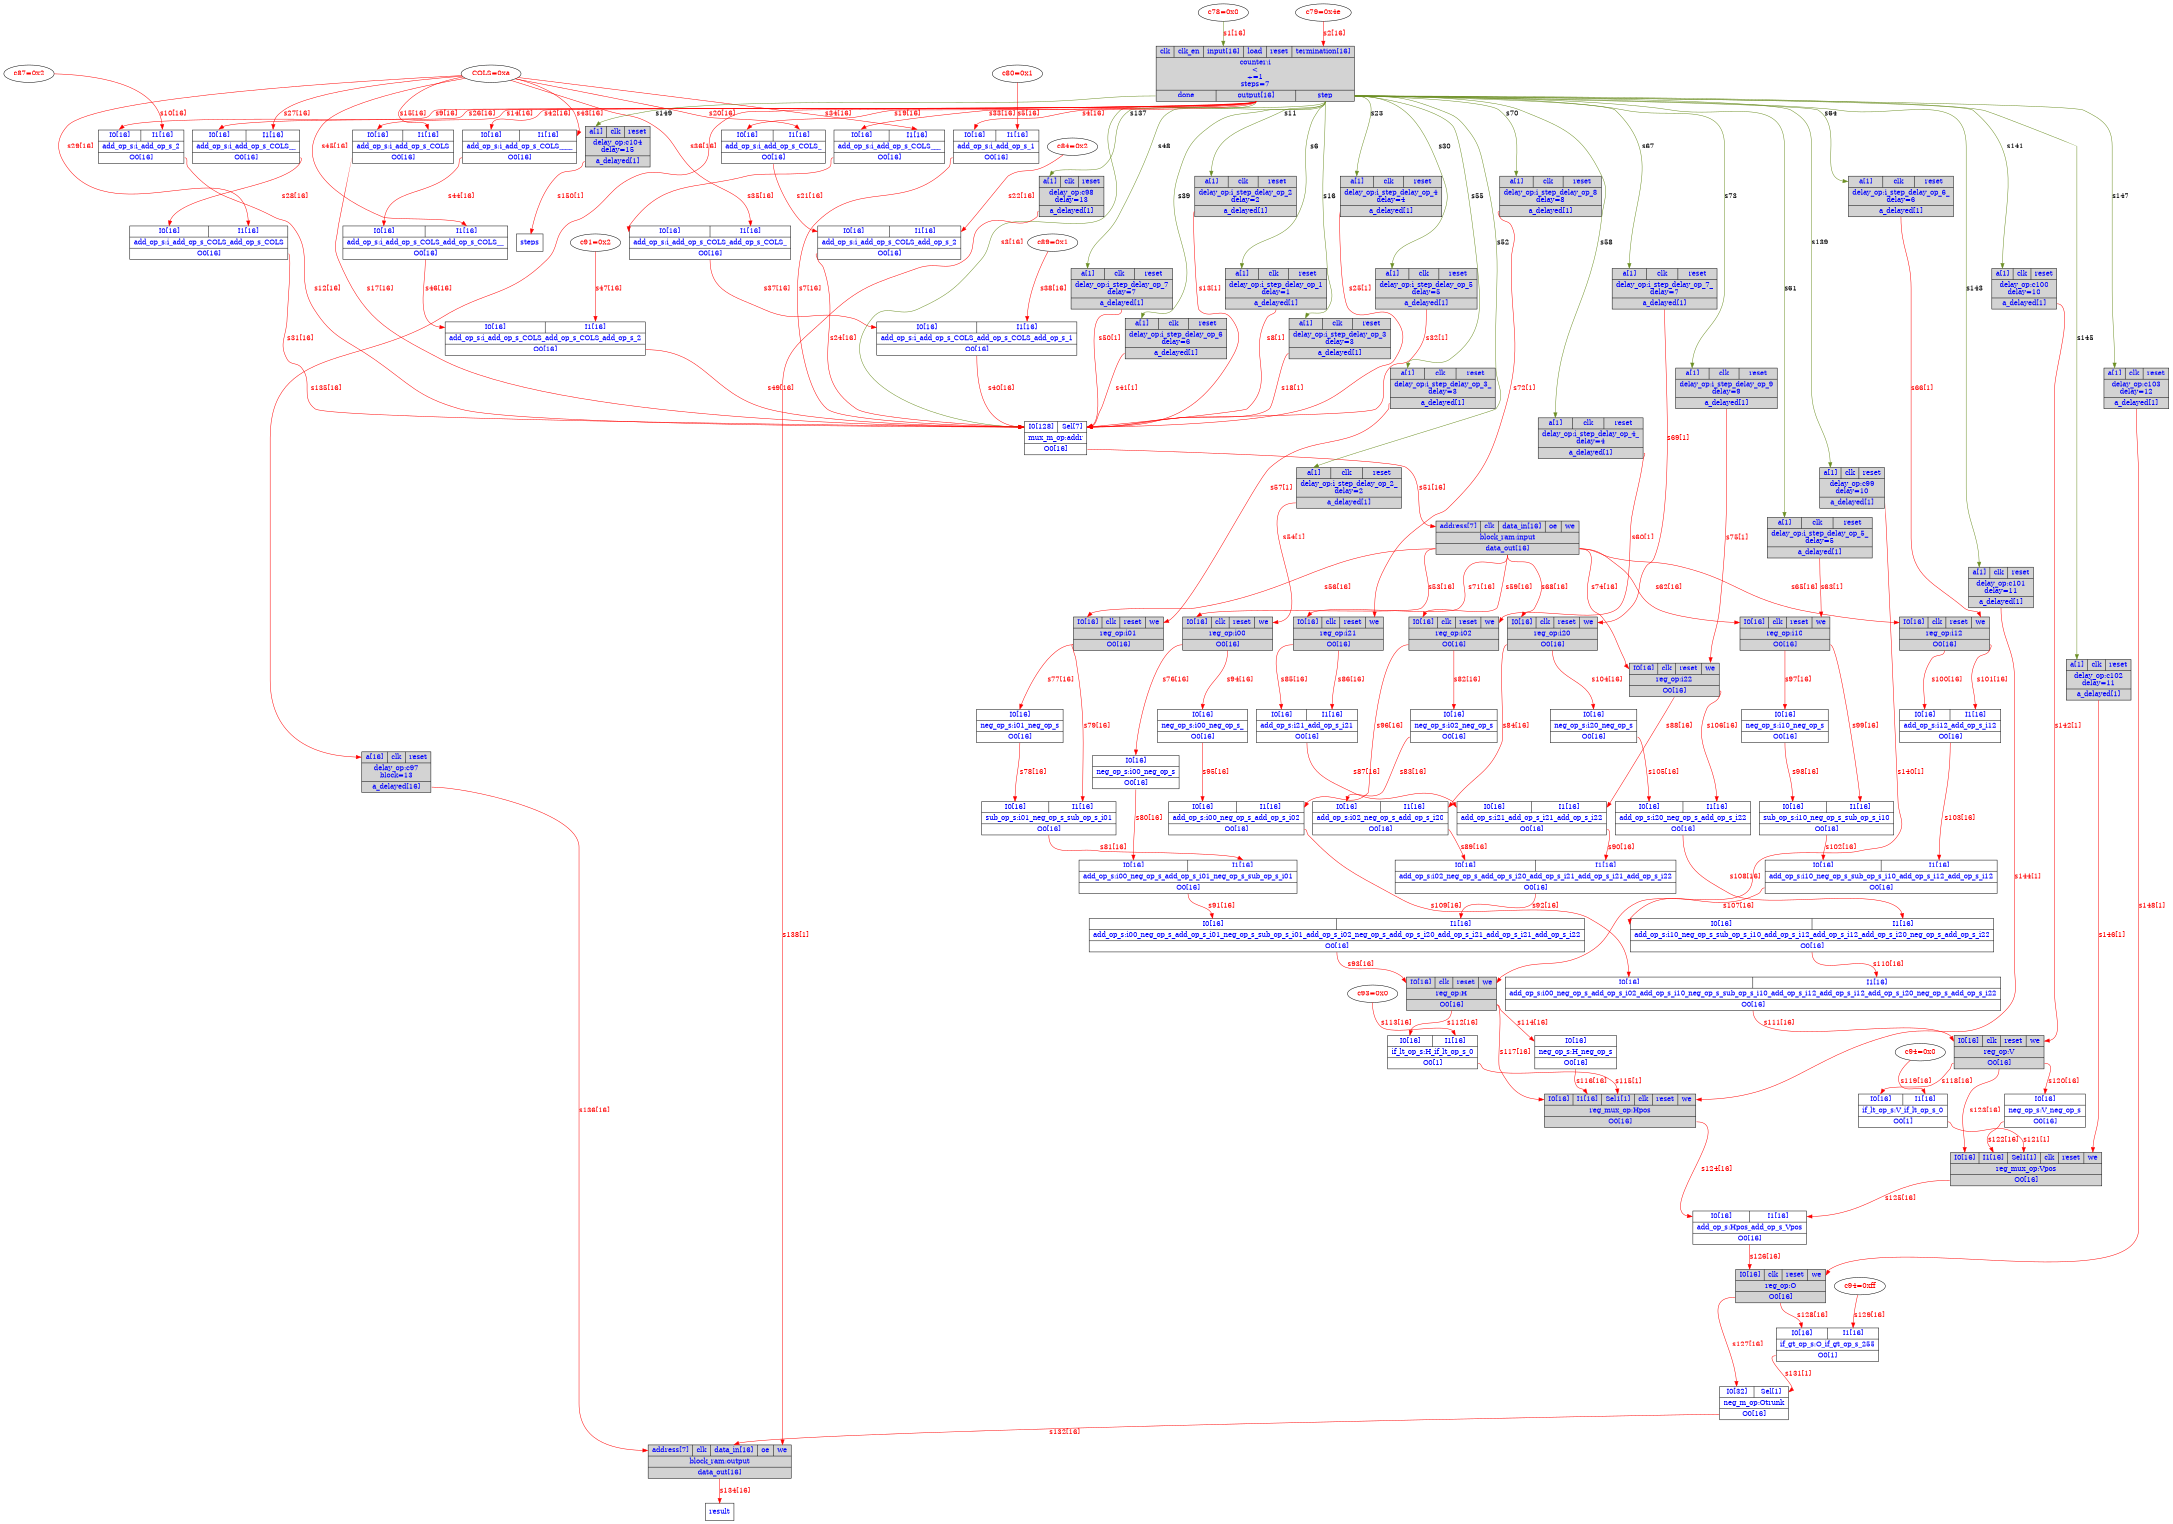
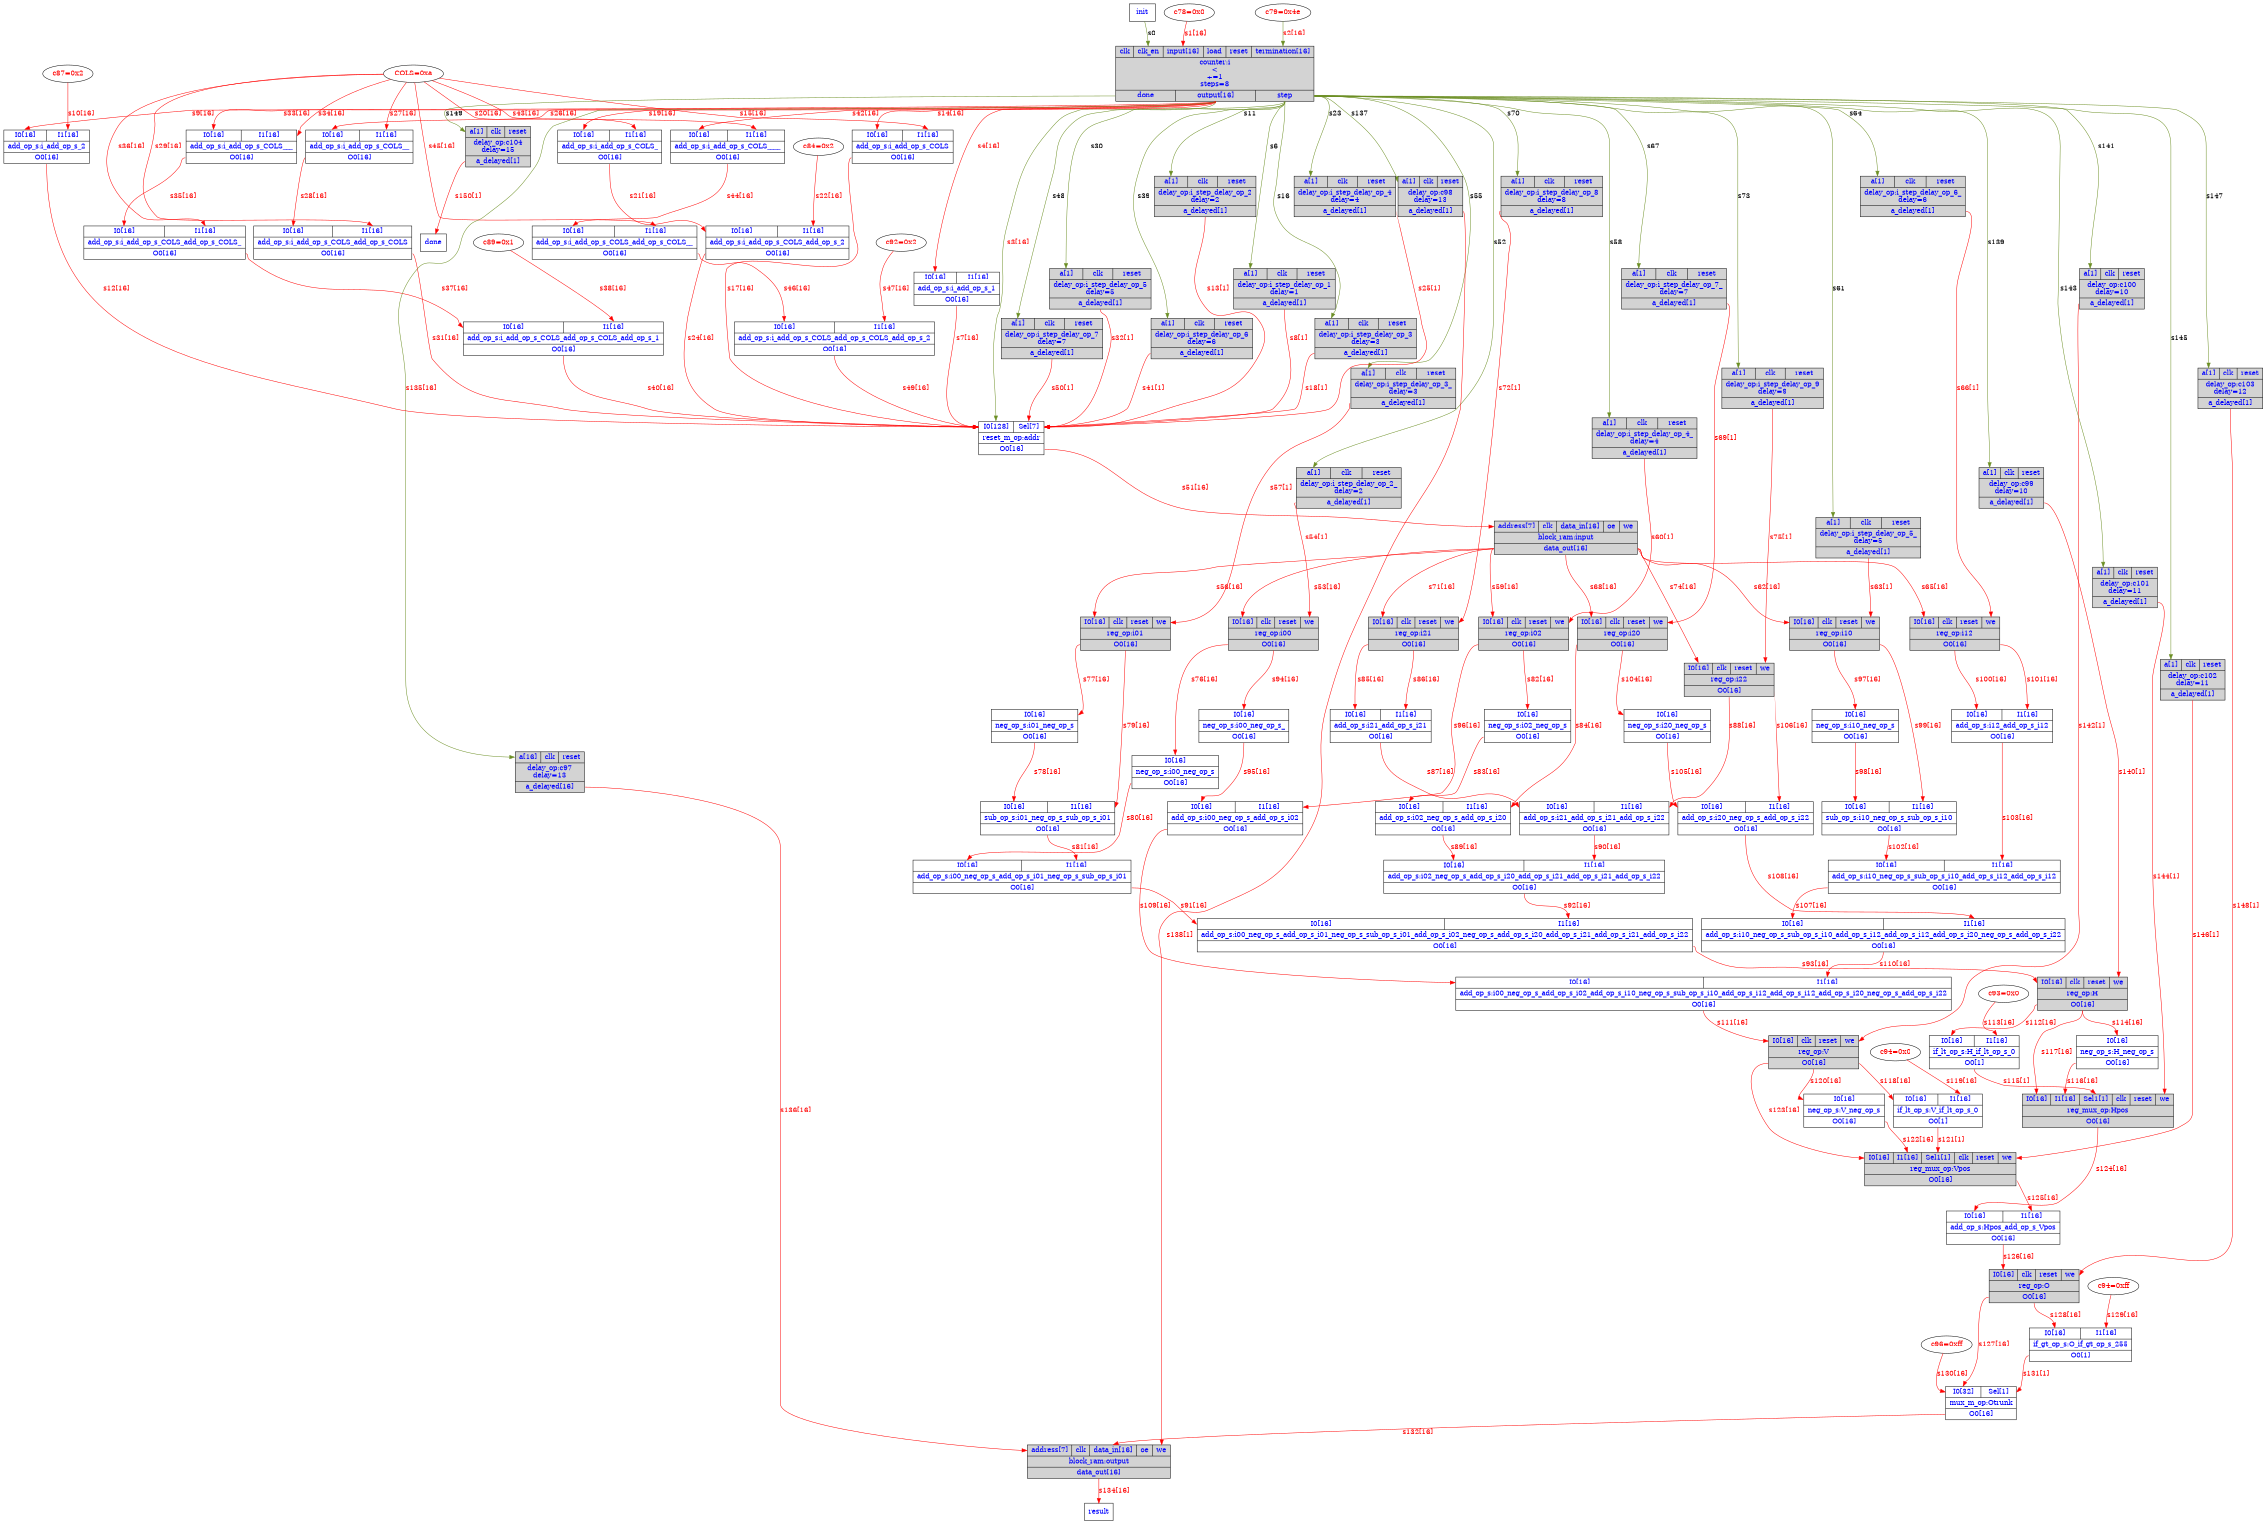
node "init": added
edge "c78=0x0" -> "clk": color olivedrab -> red
edge "c79=0x4e" -> "clk": color red -> olivedrab
node "c80=0x1": removed
node "clk": text "steps=7" -> "steps=8"
edge "clk" -> "a[16]": color red -> olivedrab
node "steps": label "steps" -> "done"
node "c91=0x2": label "c91=0x2" -> "c92=0x2"
node "I0[128]": text "mux_m_op:addr" -> "reset_m_op:addr"
node "a[16]": text "block=13" -> "delay=13"
node "c96=0xff": added
node "I0[32]": text "neg_m_op:Otrunk" -> "mux_m_op:Otrunk"
